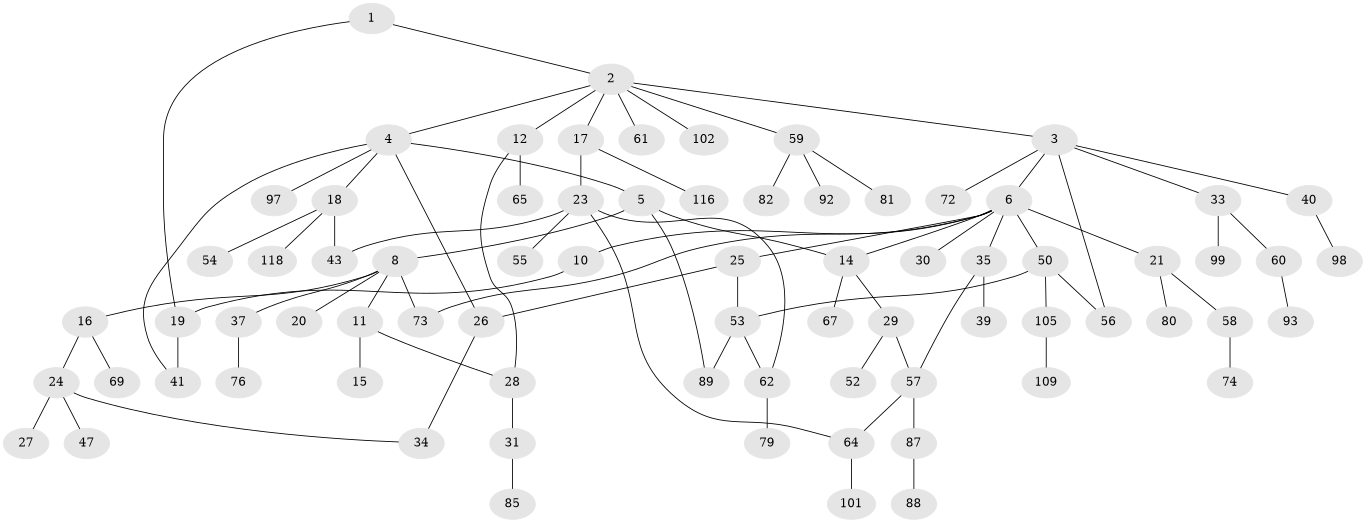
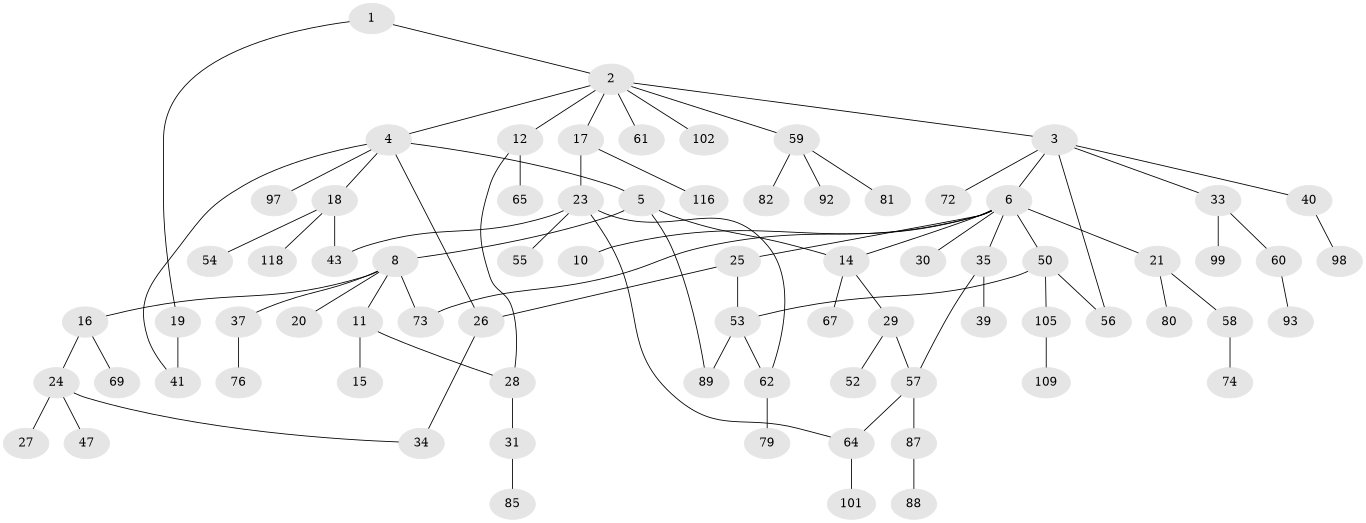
edge "10" -- "19": removed
